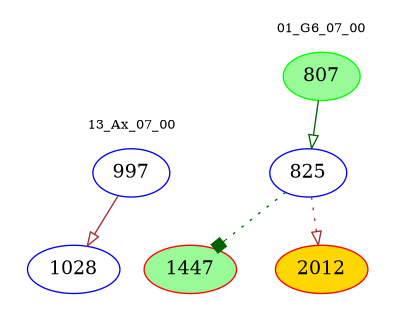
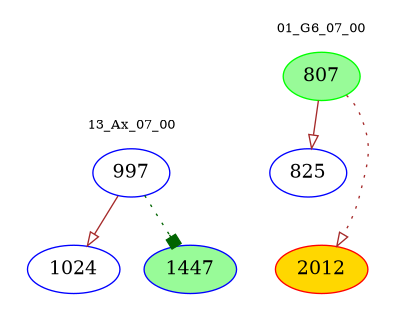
edge "807" -> "825": color darkgreen -> brown
edge "825" -> "1447": now "997" -> "1447"
edge "825" -> "2012": now "807" -> "2012"
node "1028": label "1028" -> "1024"
node "1447": color red -> blue
